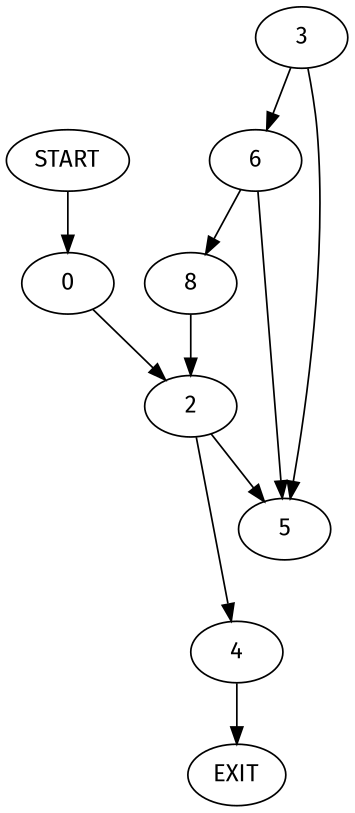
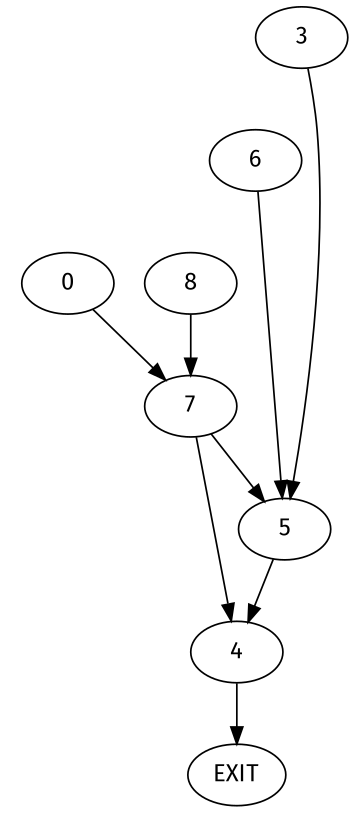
edge "3" -> "6": removed
node "START": removed
edge "6" -> "8": removed
node "2": label "2" -> "7"
edge "5" -> "4": added
